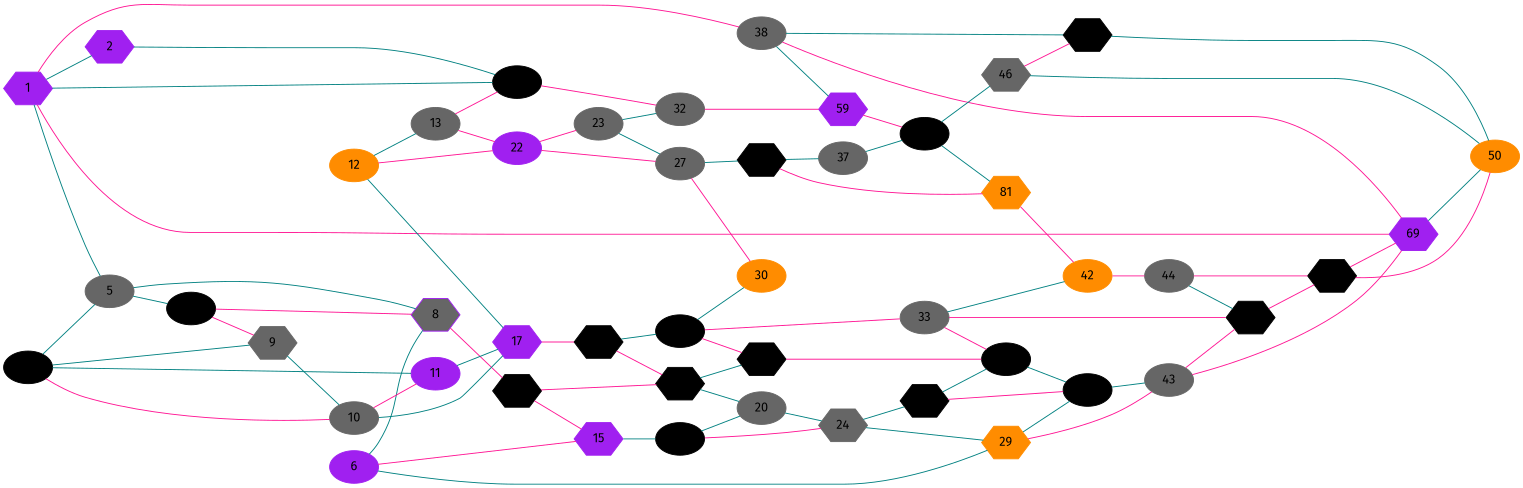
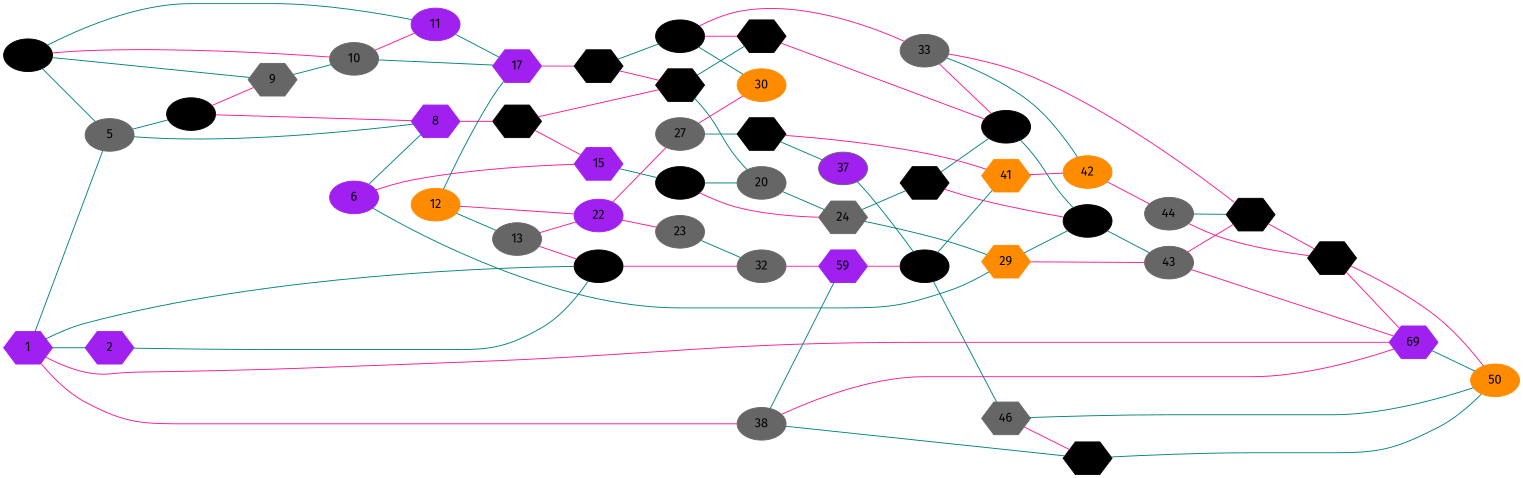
edge "23" -- "27": removed
node "37": fillcolor gray40 -> purple
node "81": label "81" -> "41"
node "8": fillcolor gray40 -> purple
